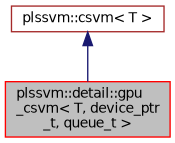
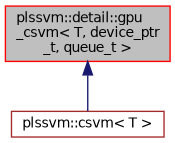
edge "plssvm::detail::gpu _csvm< T, device_ptr _t, queue_t >" -> "plssvm::csvm< T >": reversed
